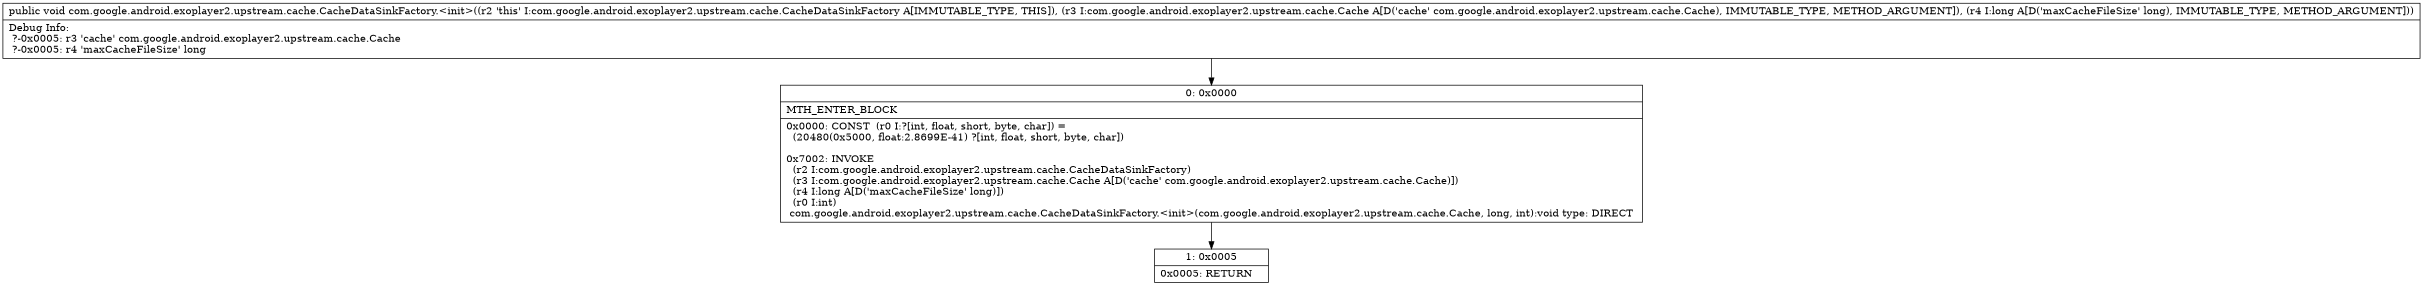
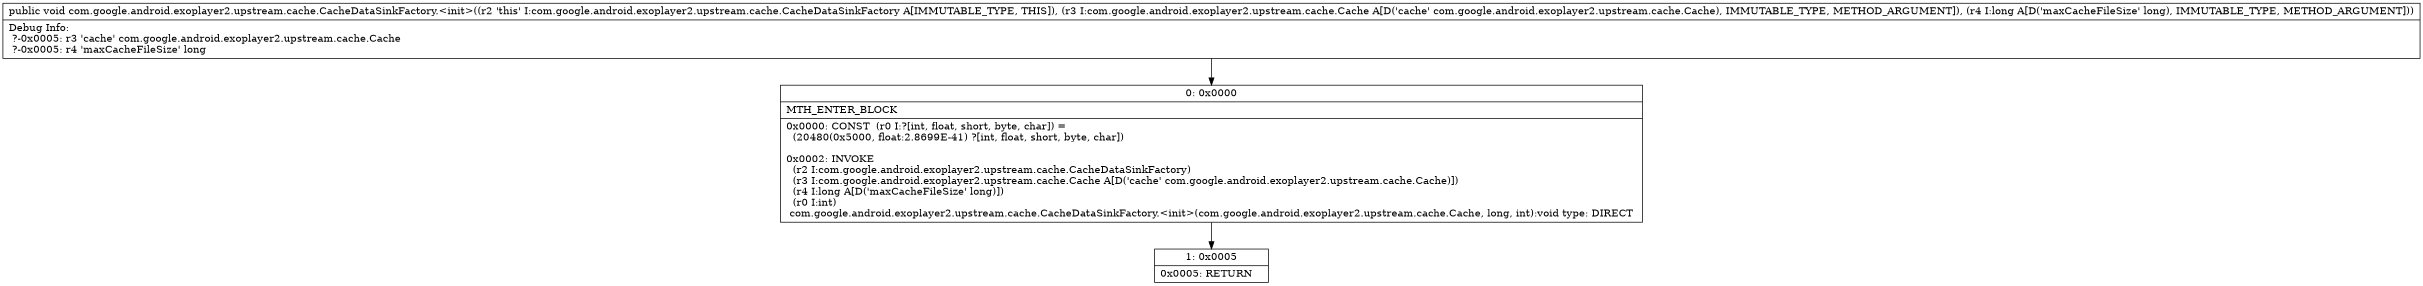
node "0: 0x0000": text "0x7002: INVOKE" -> "0x0002: INVOKE"
